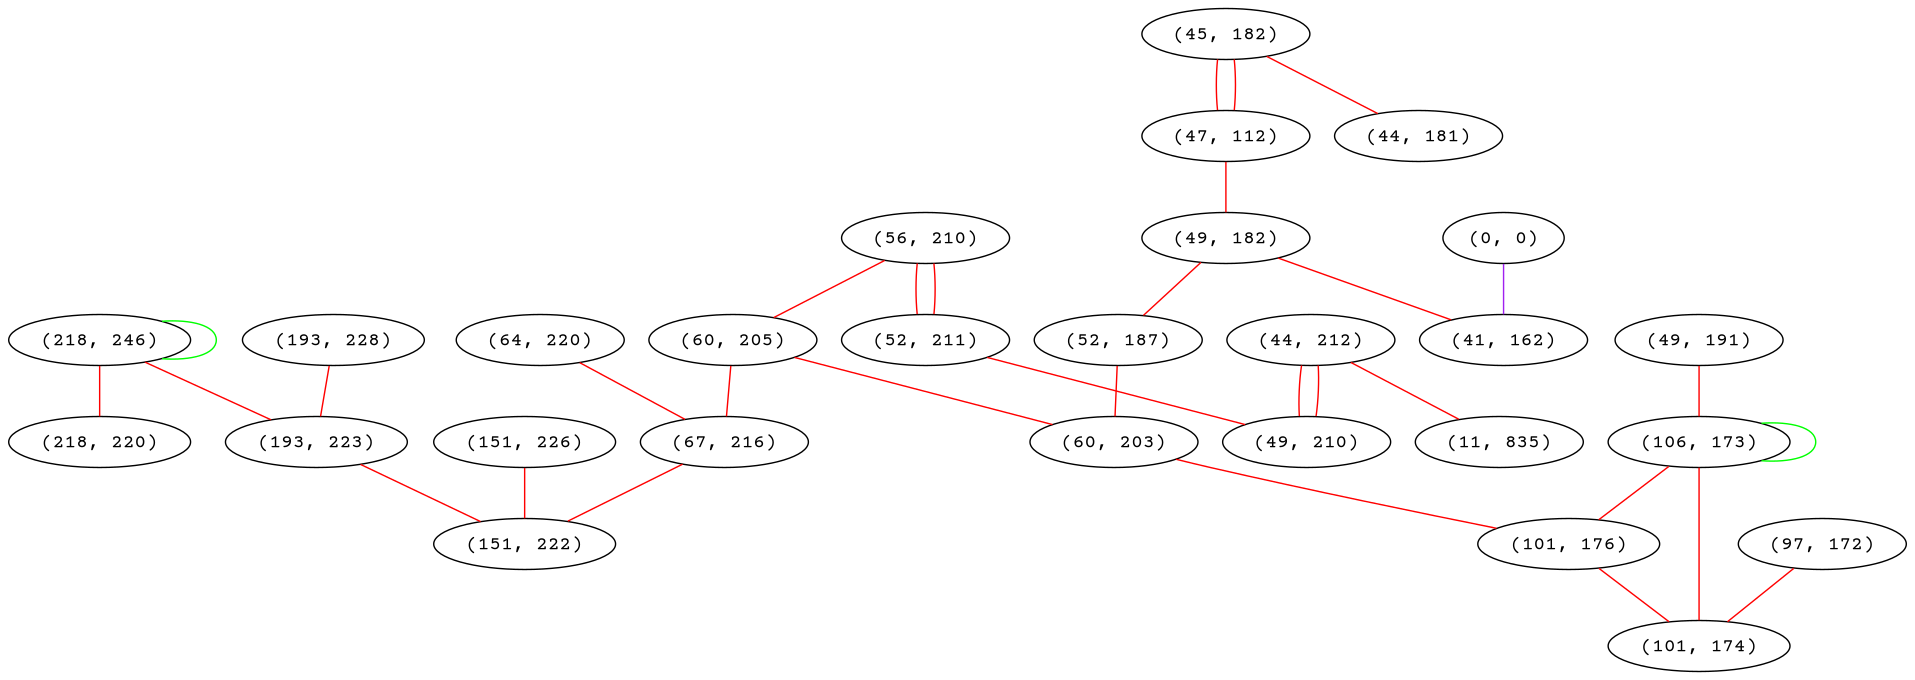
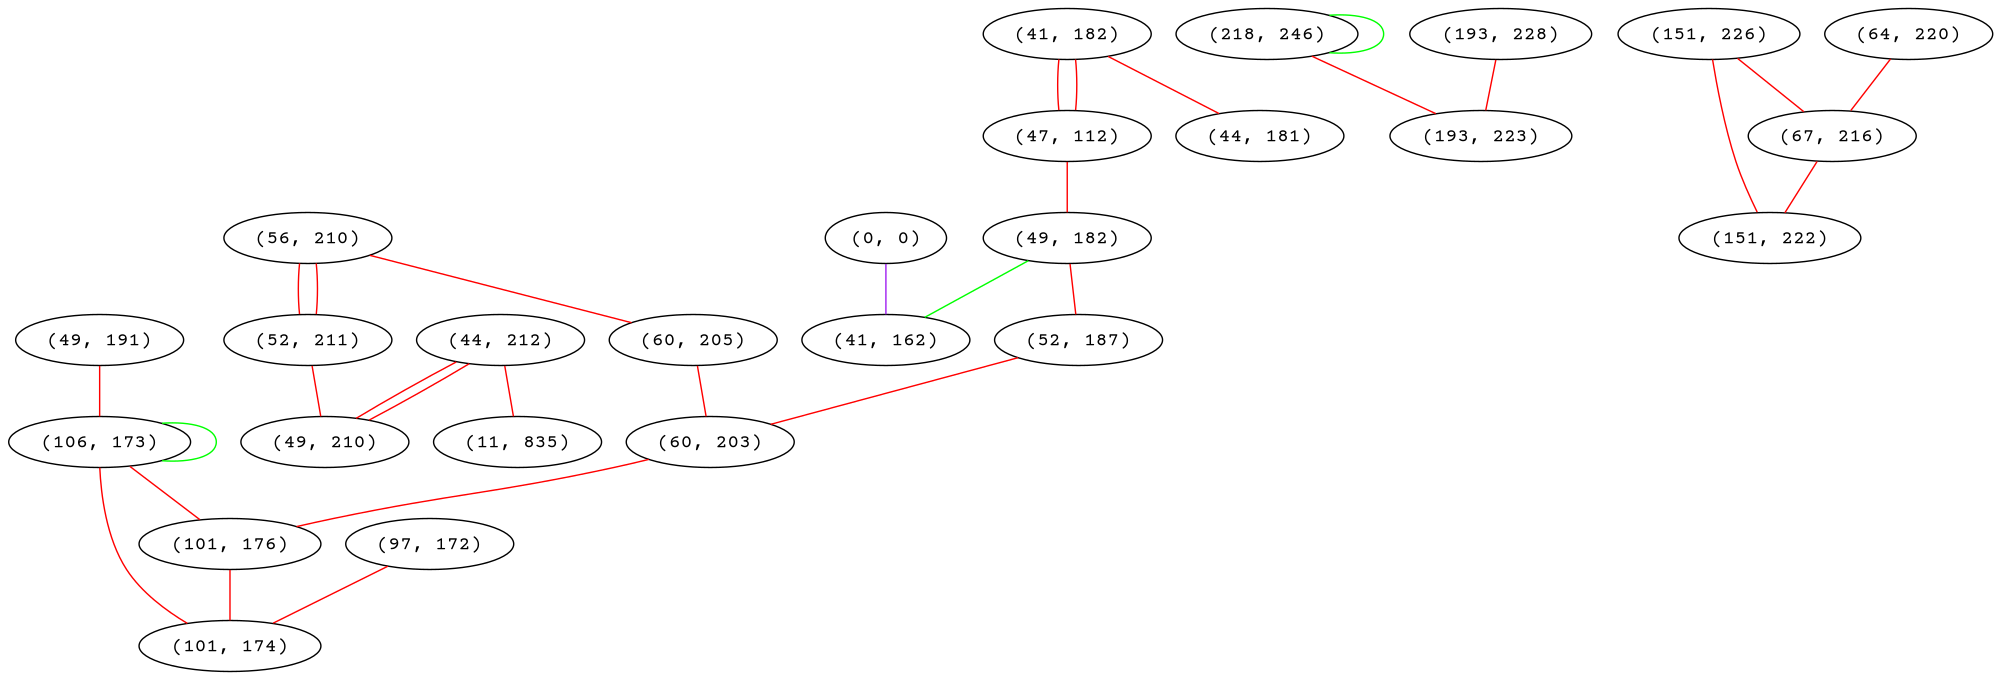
node "(45, 182)": label "(45, 182)" -> "(41, 182)"
edge "(49, 182)" -- "(41, 162)": color red -> green
edge "(60, 205)" -- "(67, 216)": now "(151, 226)" -- "(67, 216)"
node "(218, 220)": removed
edge "(193, 223)" -- "(151, 222)": removed
